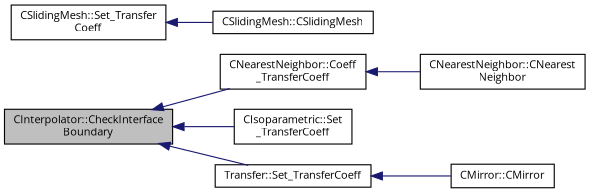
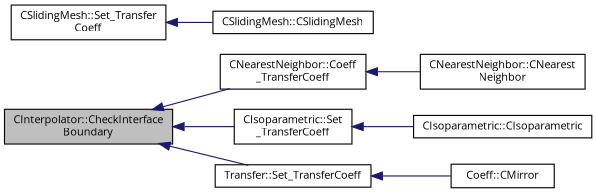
node "CIsoparametric::CIsoparametric": added
node "CMirror::CMirror": label "CMirror::CMirror" -> "Coeff::CMirror"
